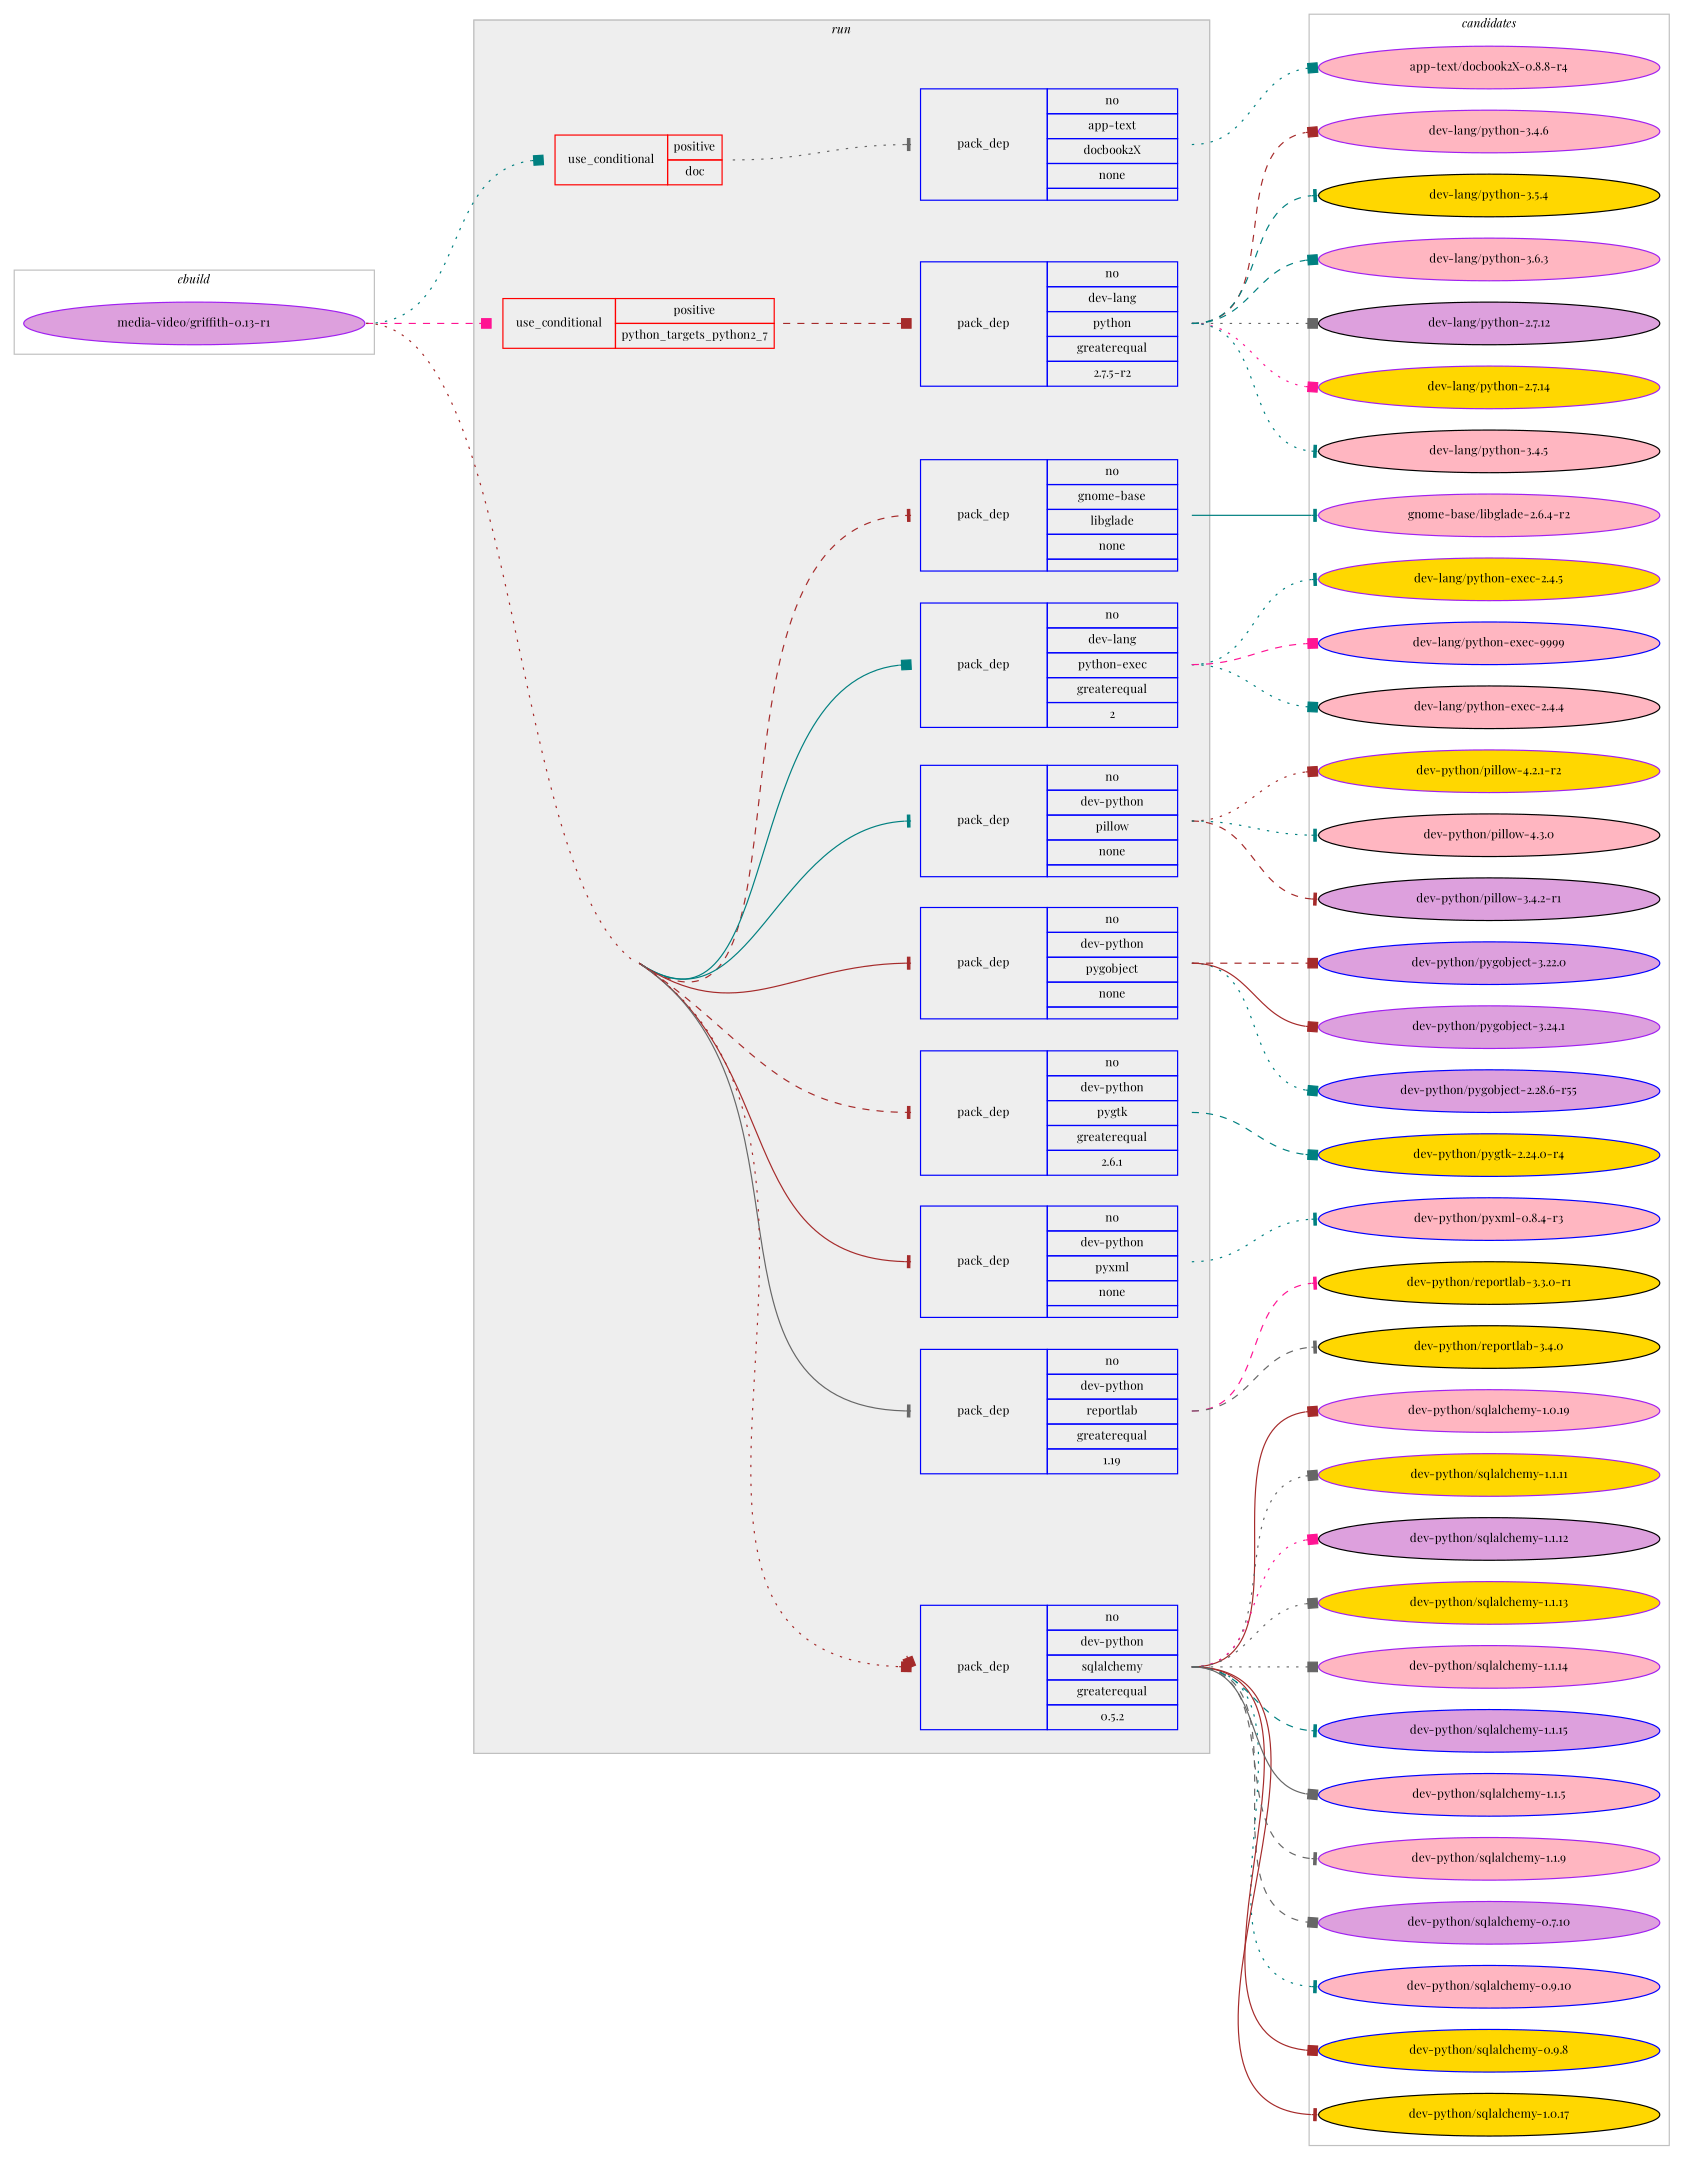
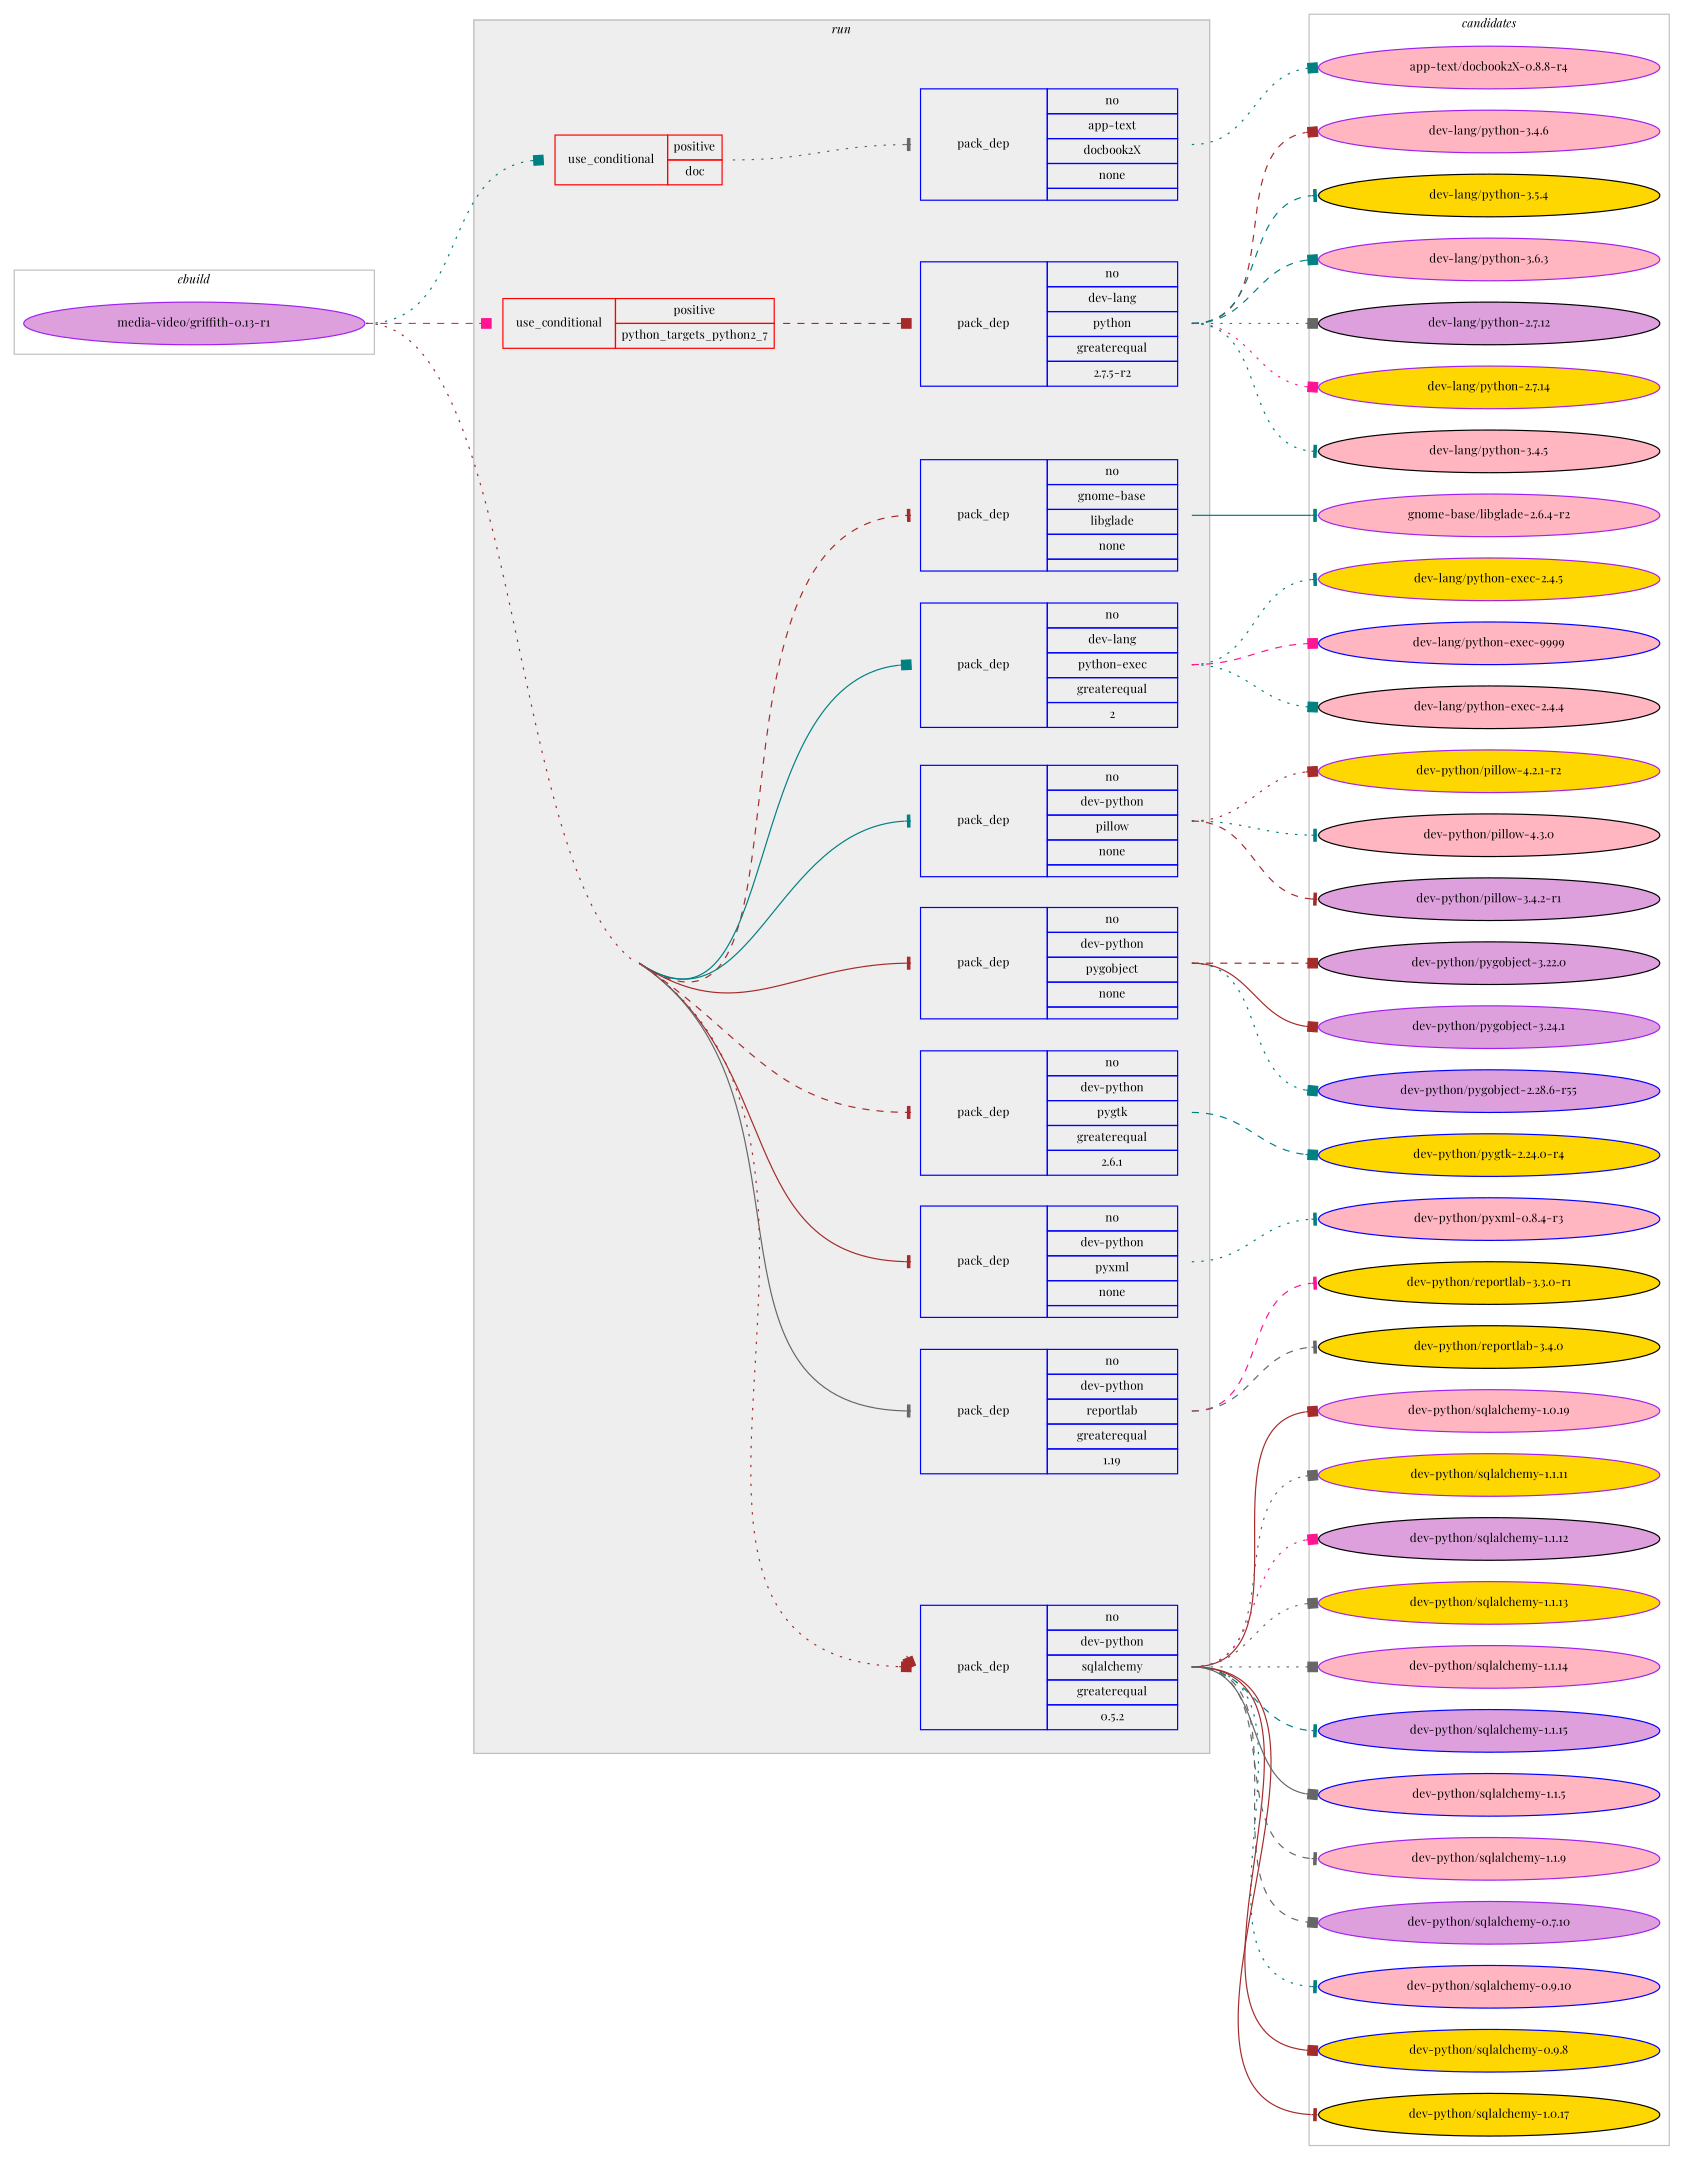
node "dev-python/pygobject-3.22.0": color blue -> black
